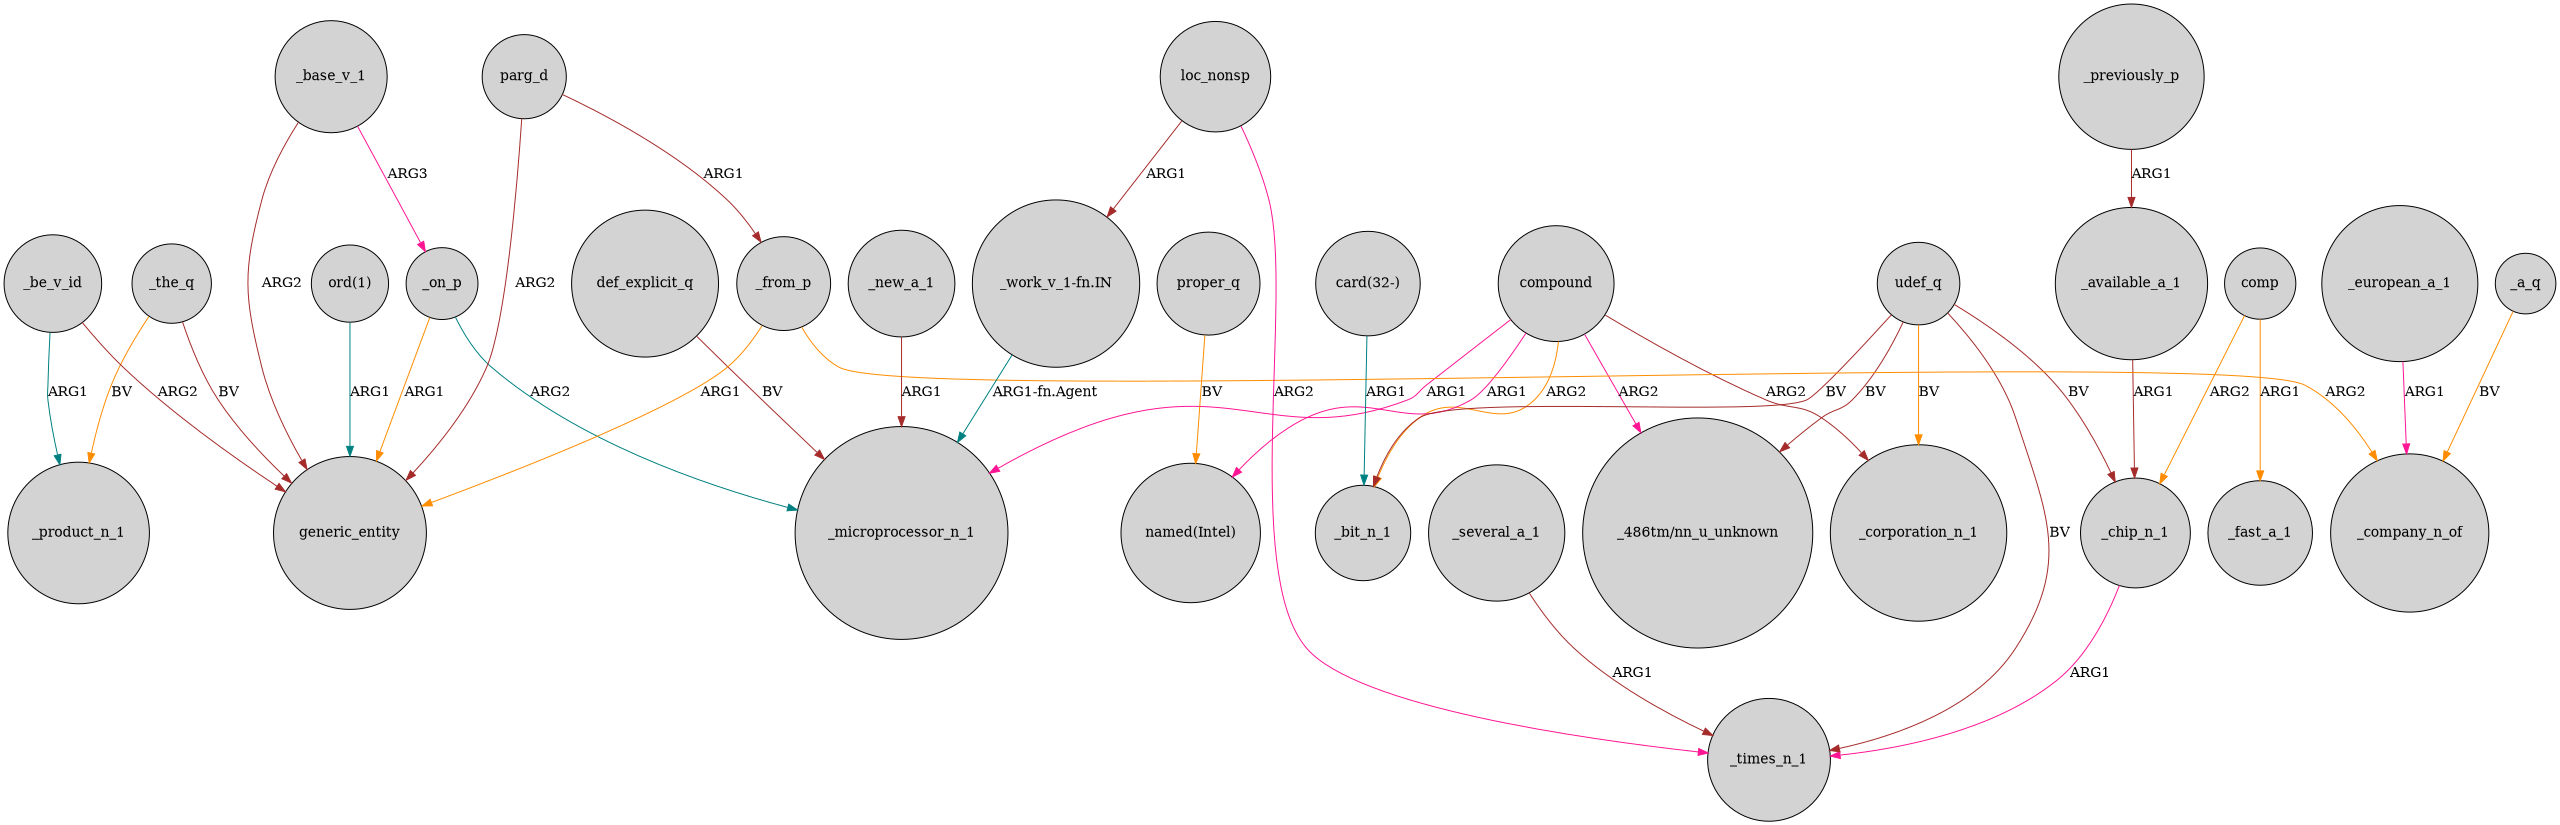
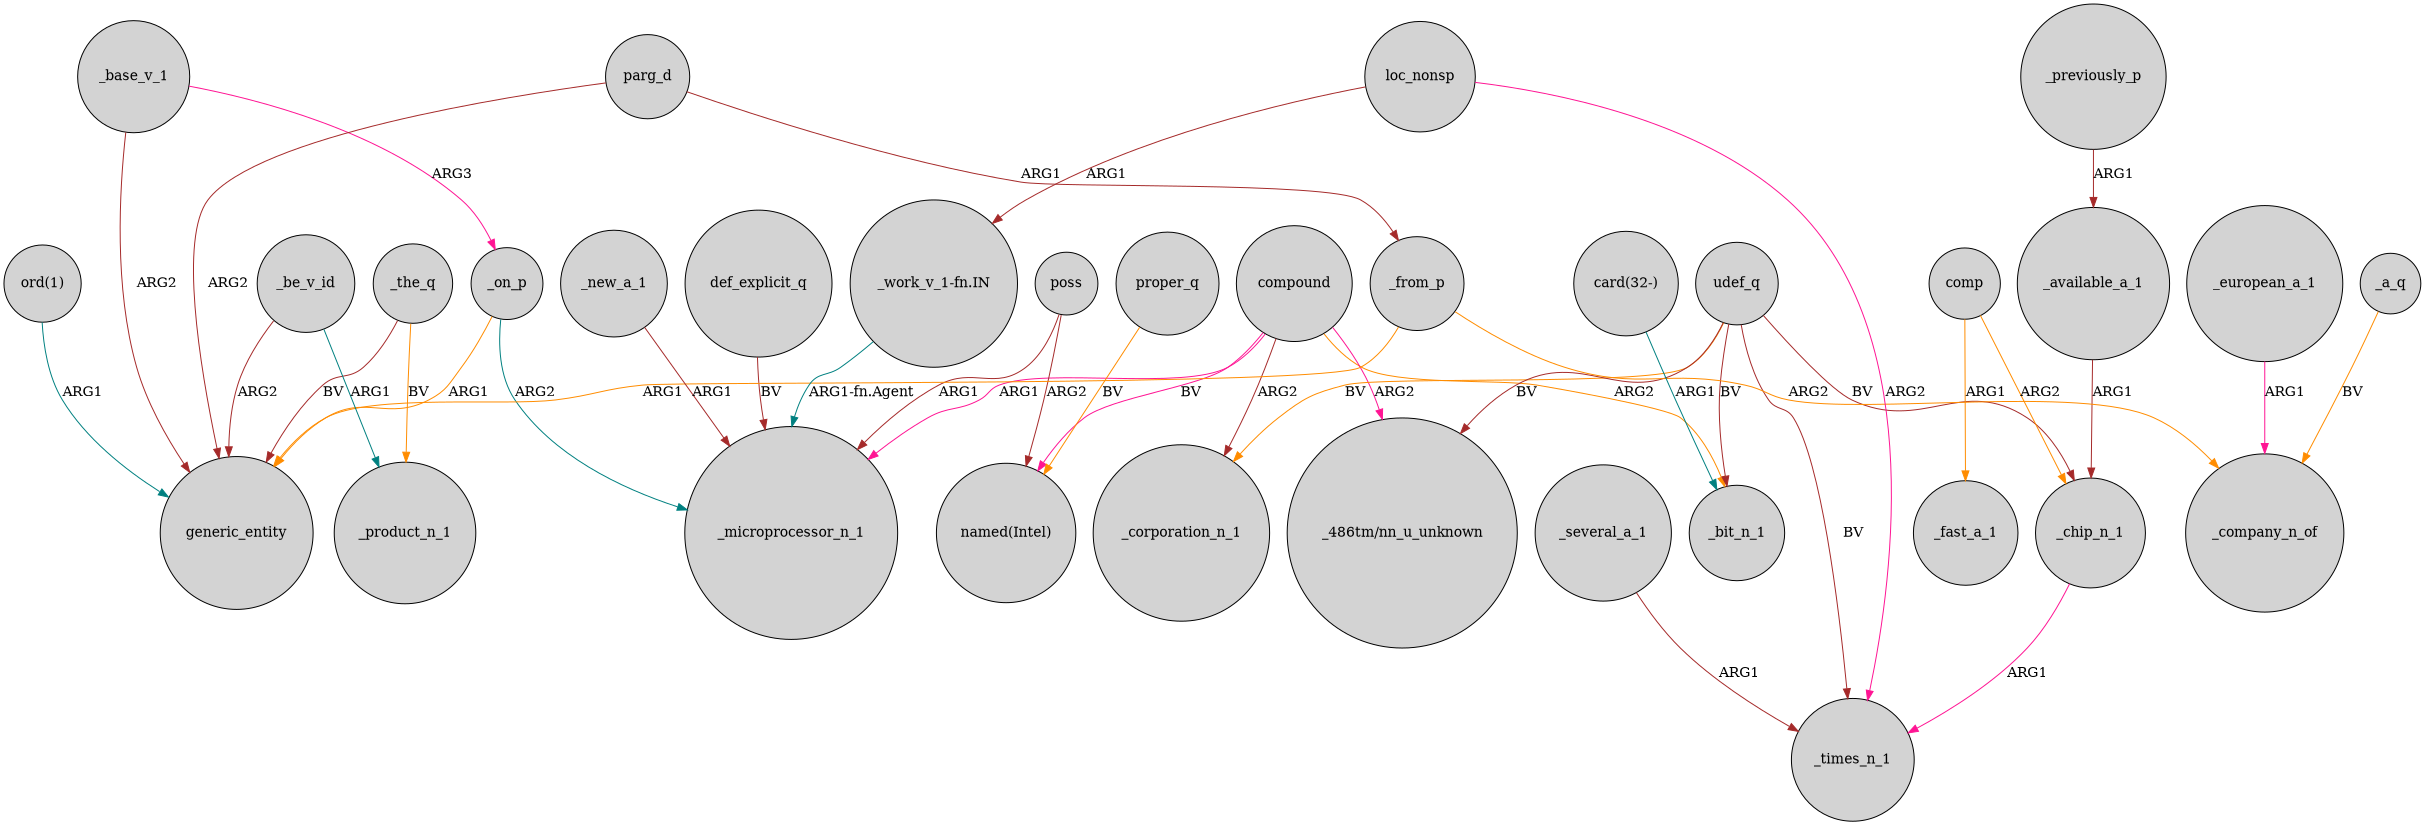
node "poss": added
edge "compound" -> "named(Intel)": label "ARG1" -> "BV"
